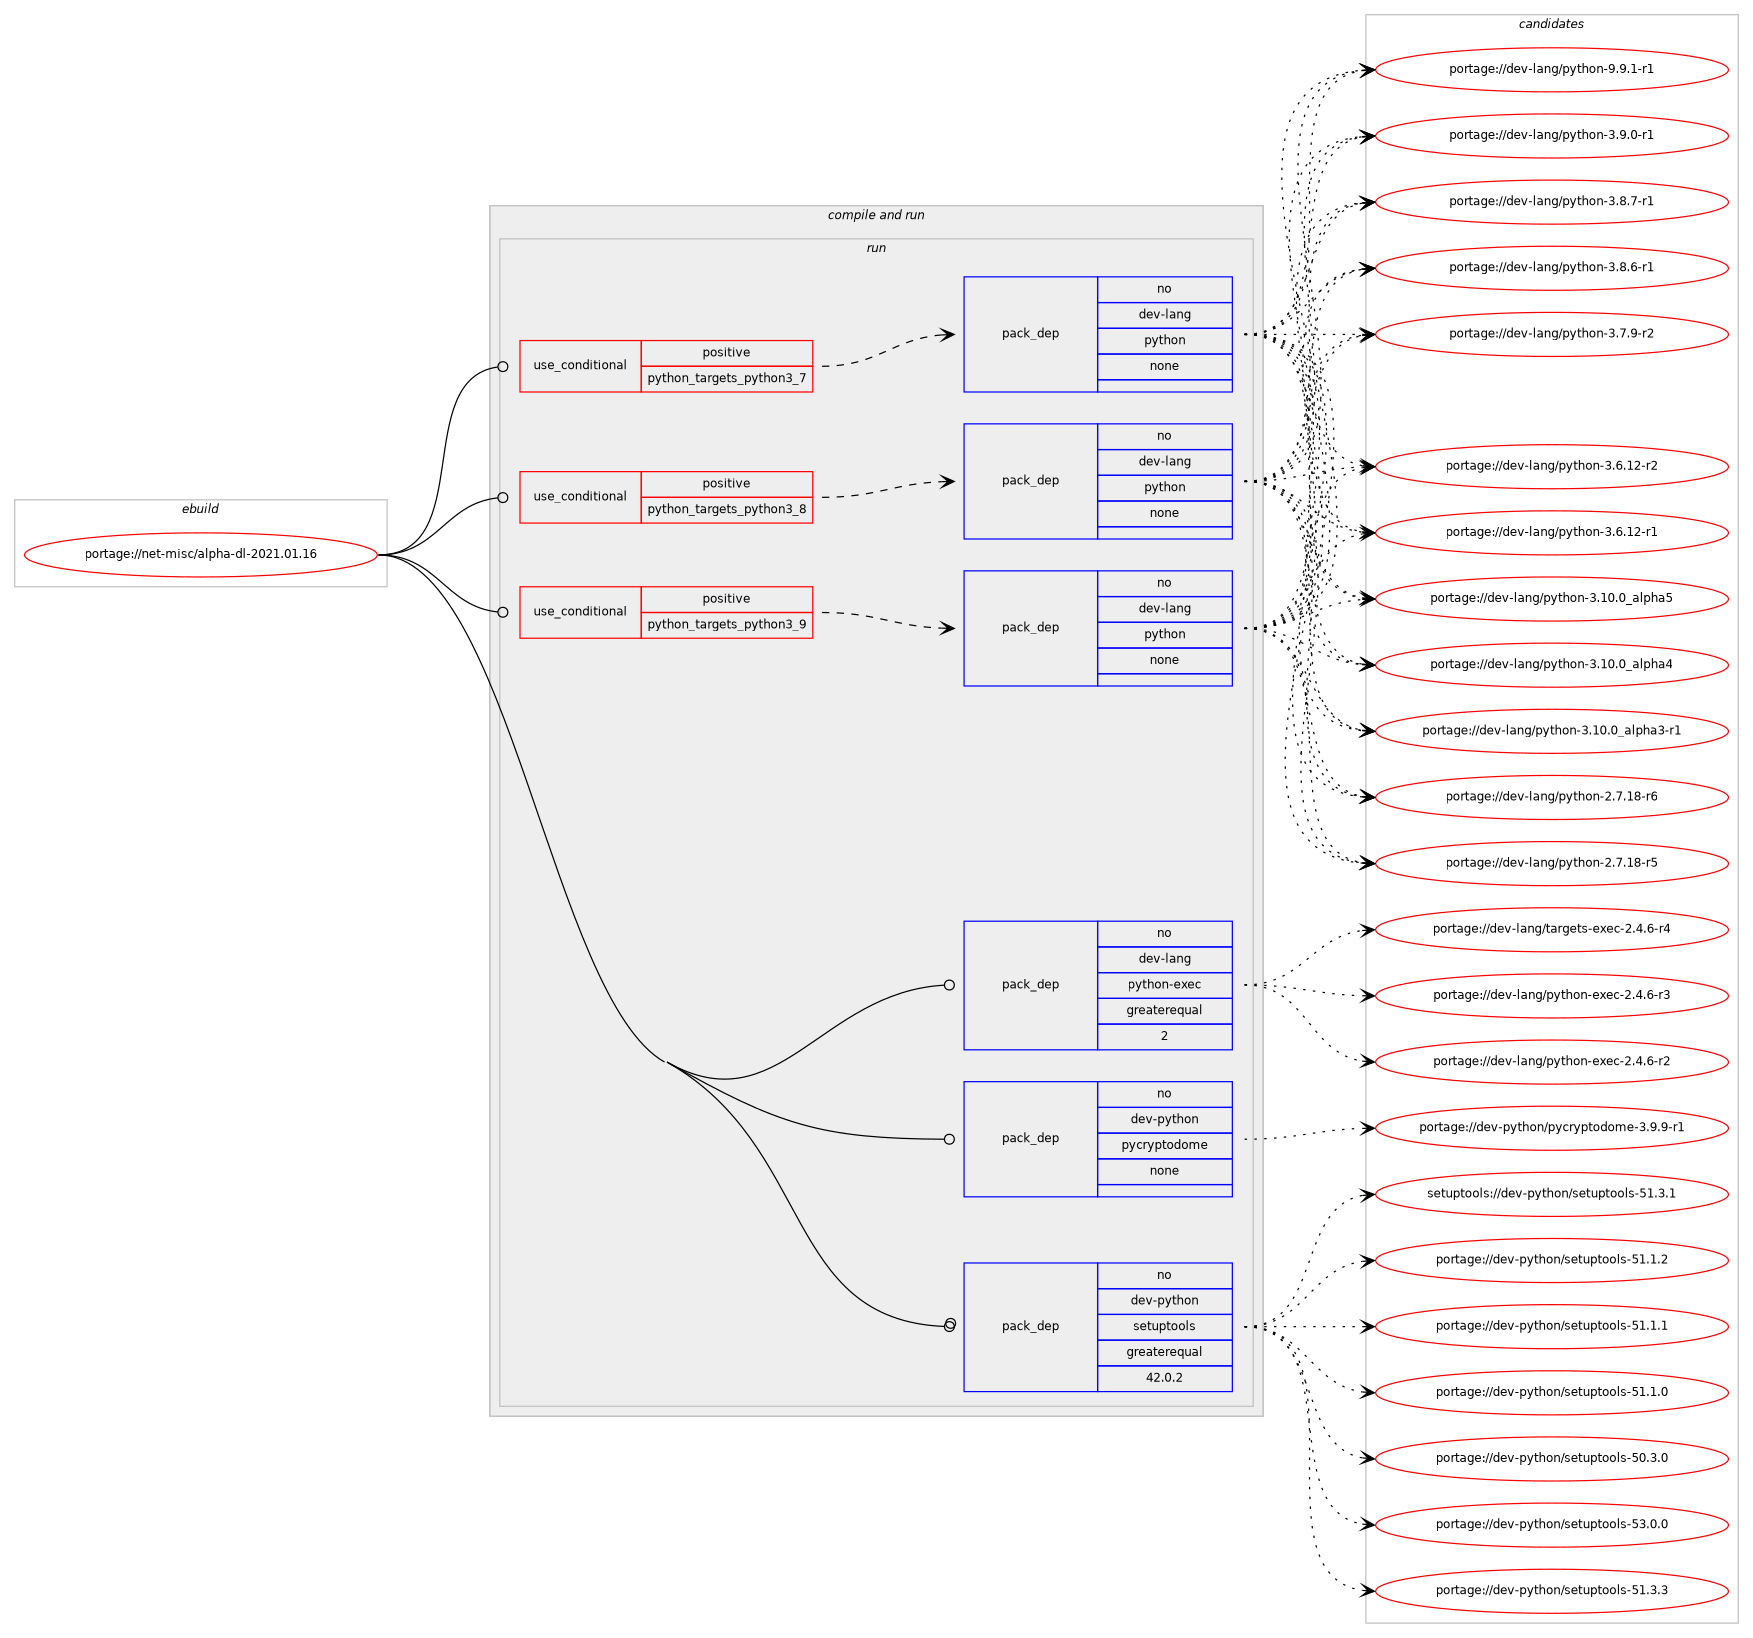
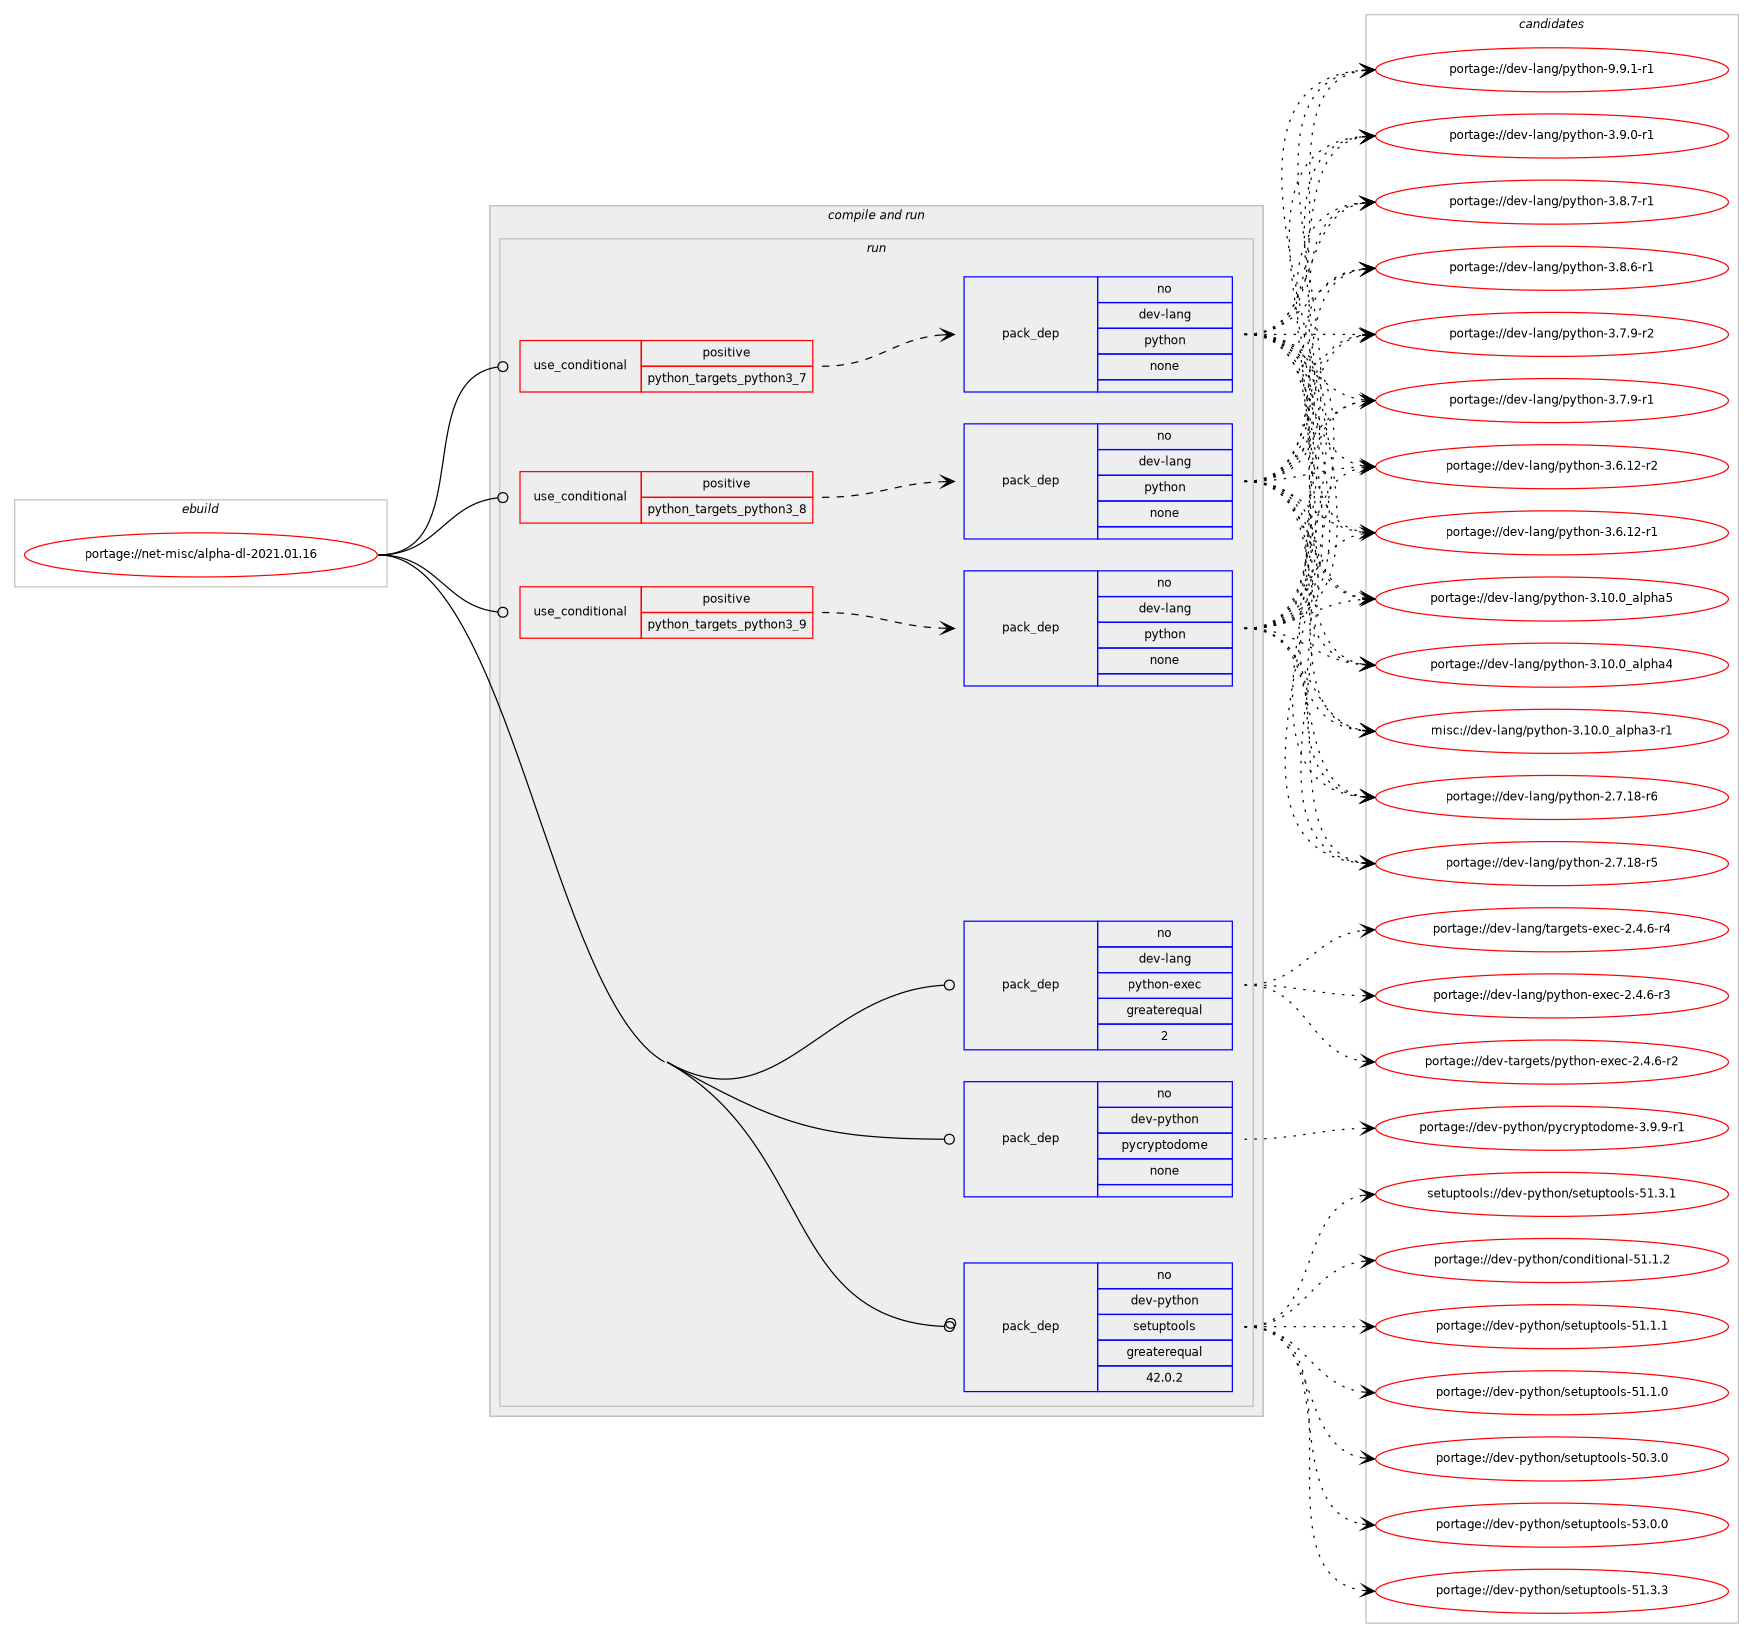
node "portage://dev-lang/python-3.7.9-r1": added
node "portage://dev-lang/python-3.10.0_alpha3-r1": label "portage://dev-lang/python-3.10.0_alpha3-r1" -> "misc://dev-lang/python-3.10.0_alpha3-r1"
node "portage://dev-lang/python-exec-2.4.6-r2": label "portage://dev-lang/python-exec-2.4.6-r2" -> "portage://dev-targets/python-exec-2.4.6-r2"
node "portage://dev-python/setuptools-51.1.2": label "portage://dev-python/setuptools-51.1.2" -> "portage://dev-python/conditional-51.1.2"
